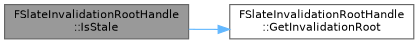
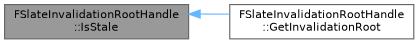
edge "FSlateInvalidationRootHandle ::IsStale" -> "FSlateInvalidationRootHandle ::GetInvalidationRoot": reversed
